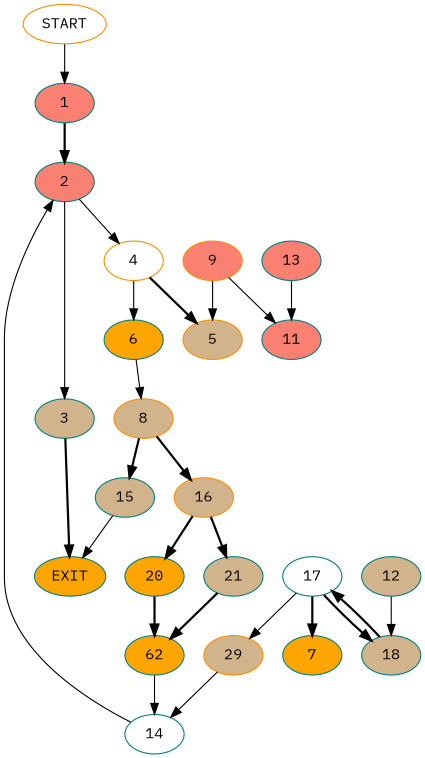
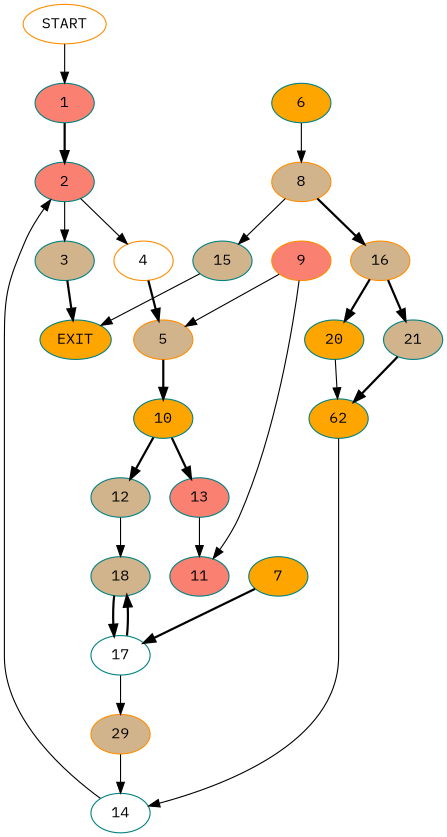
edge "4" -> "6": removed
node "10": added
edge "8" -> "15": style bold -> solid
edge "20" -> "62": style bold -> solid
edge "17" -> "7": reversed
